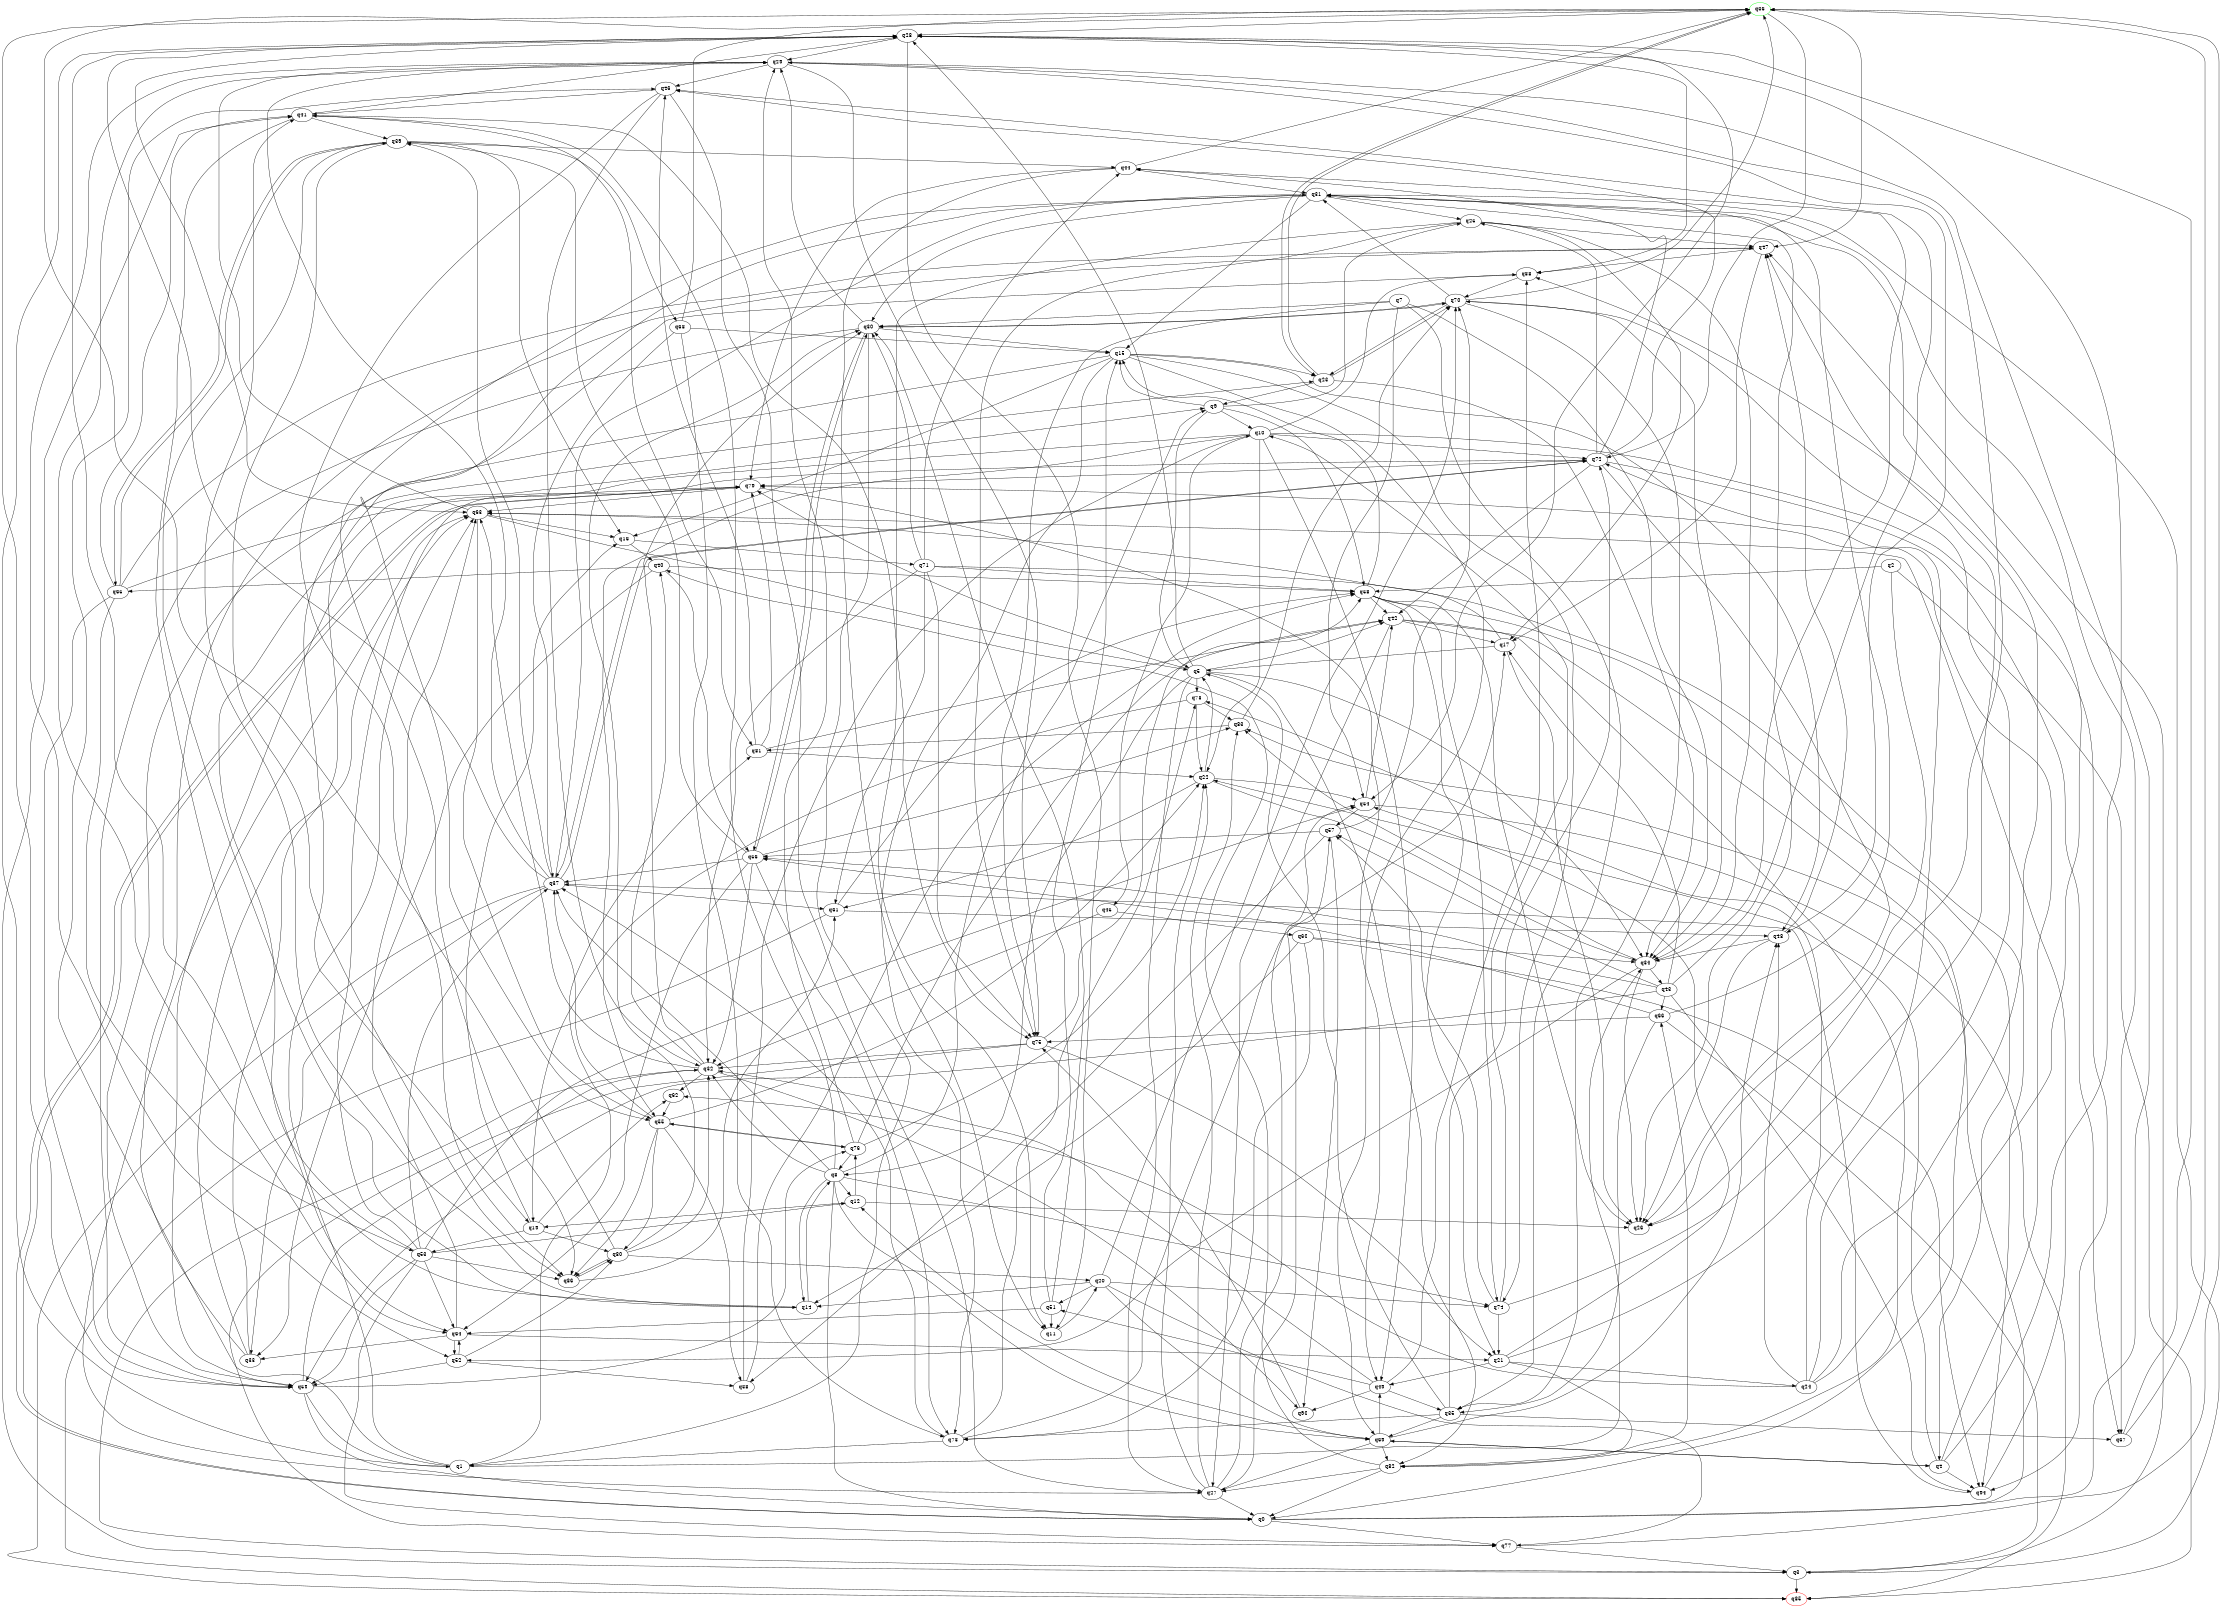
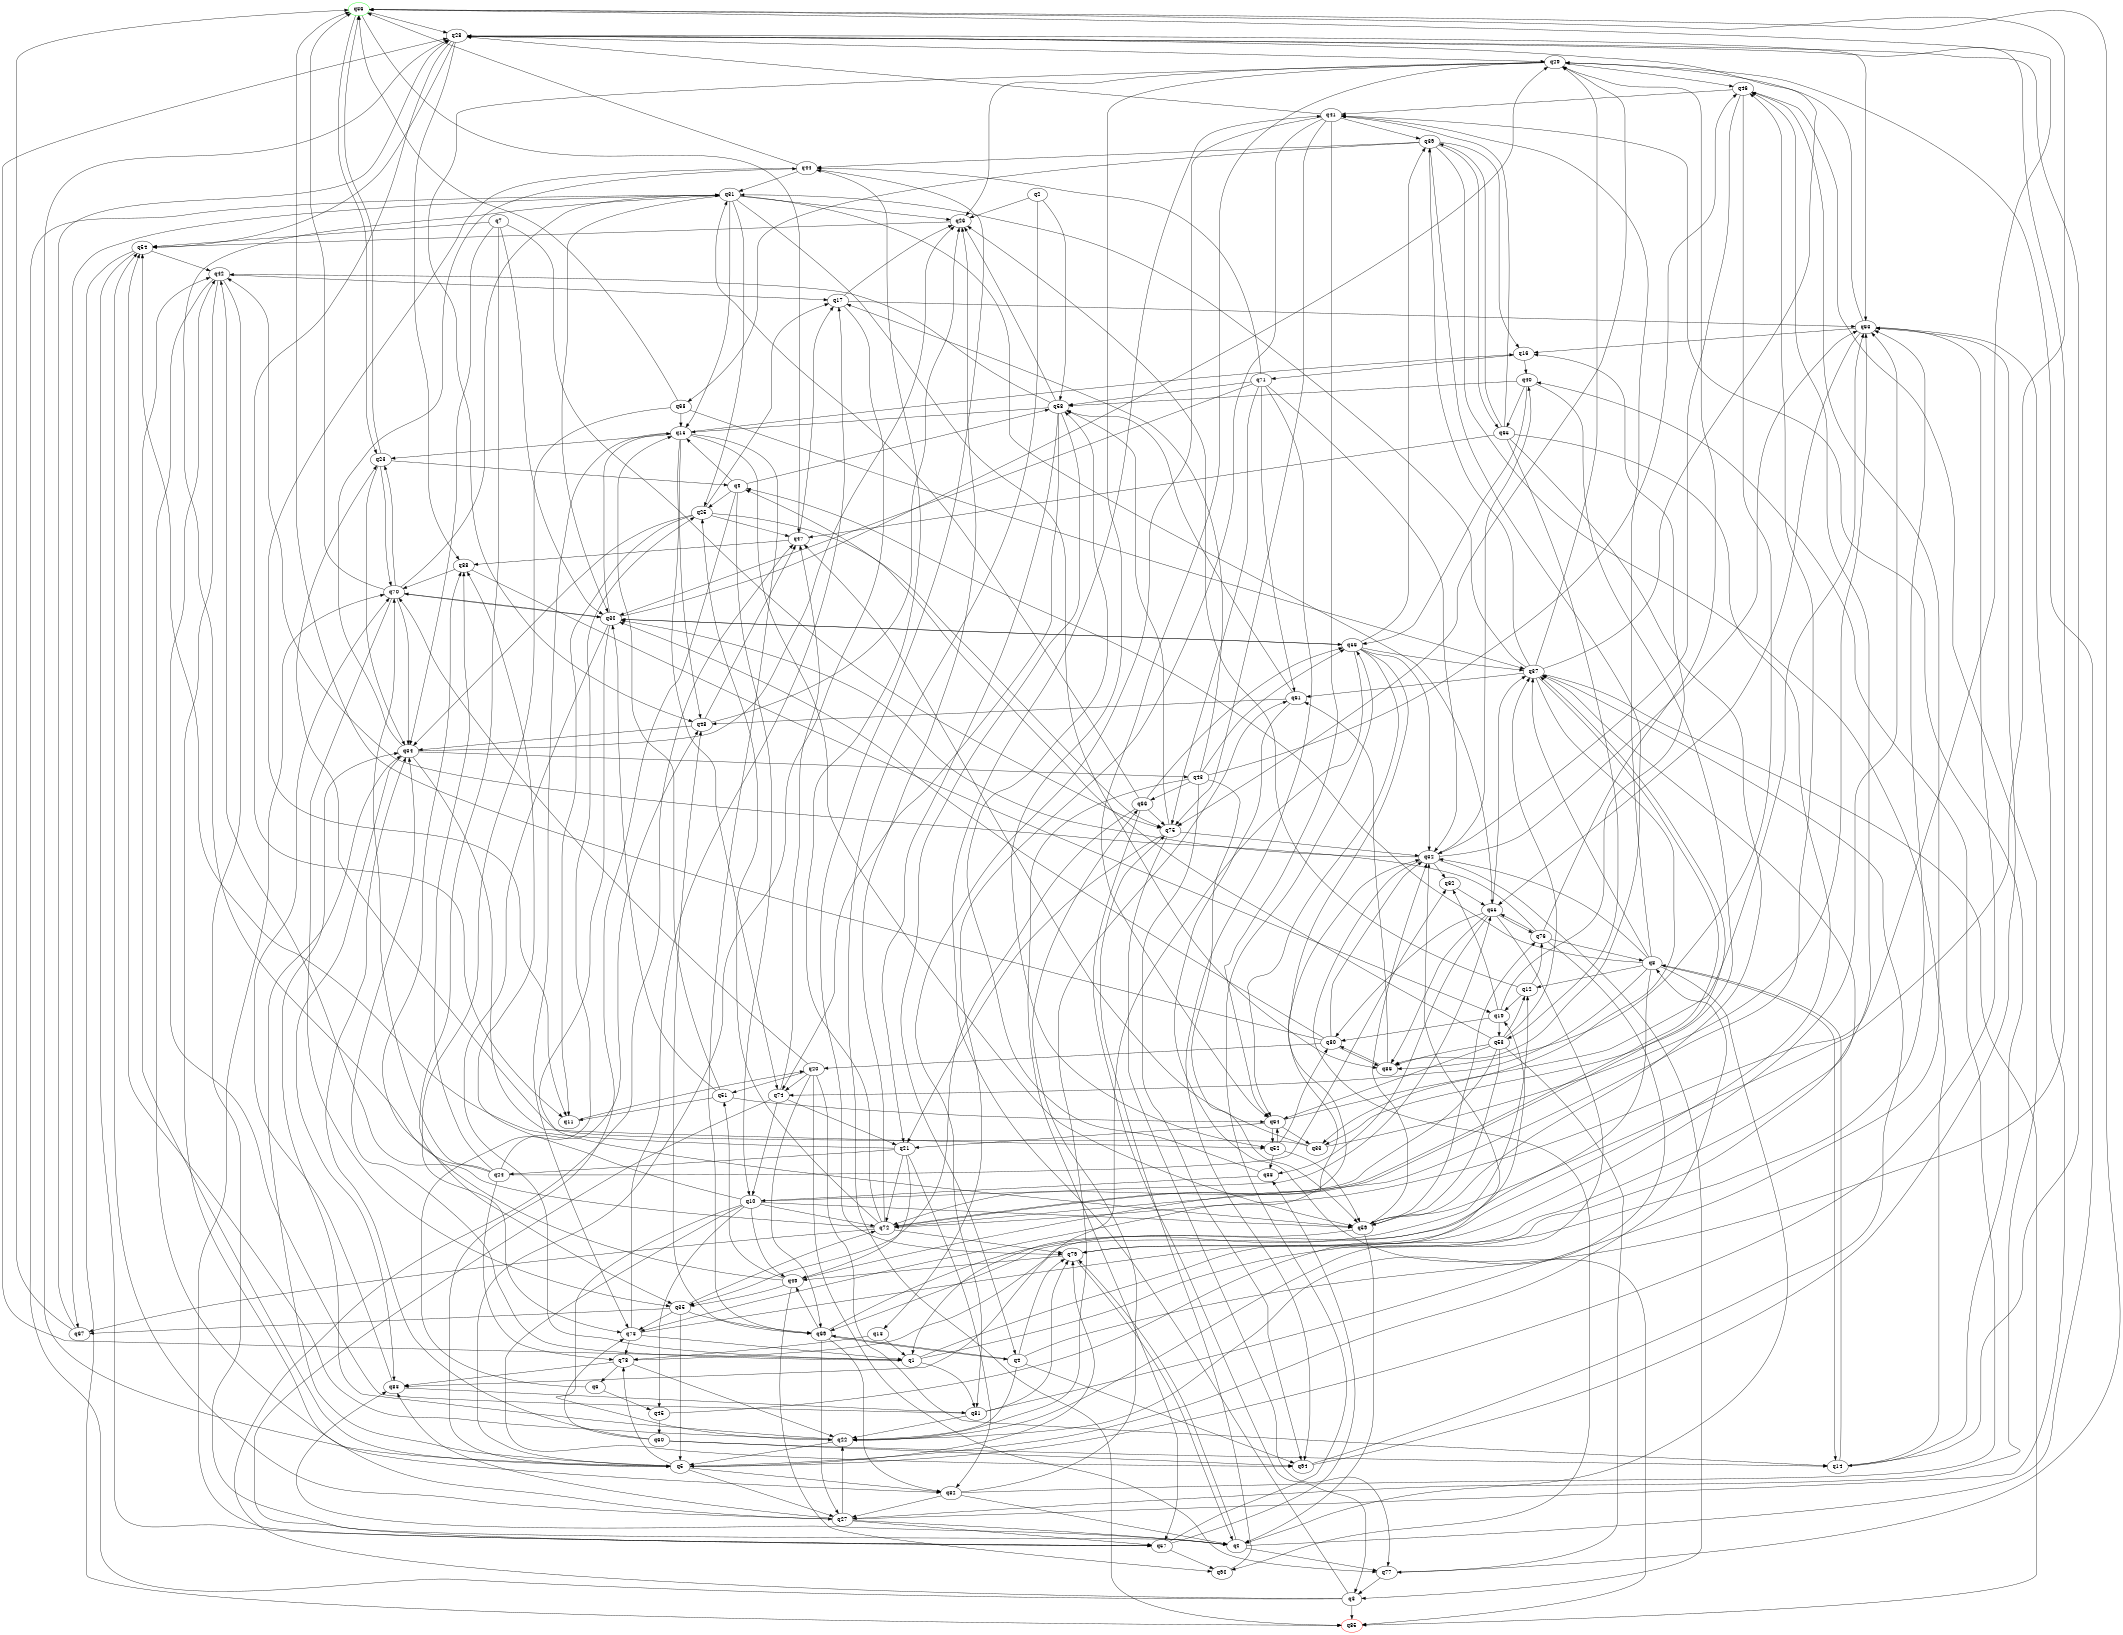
edge "q53" -> "q54": now "q26" -> "q54"
node "q13": added
node "q6": added
